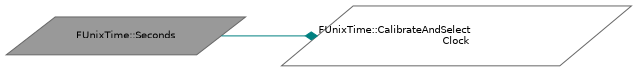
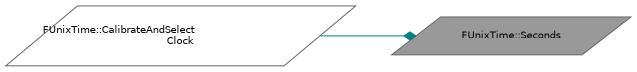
edge "FUnixTime::Seconds" -> "FUnixTime::CalibrateAndSelect Clock": reversed
